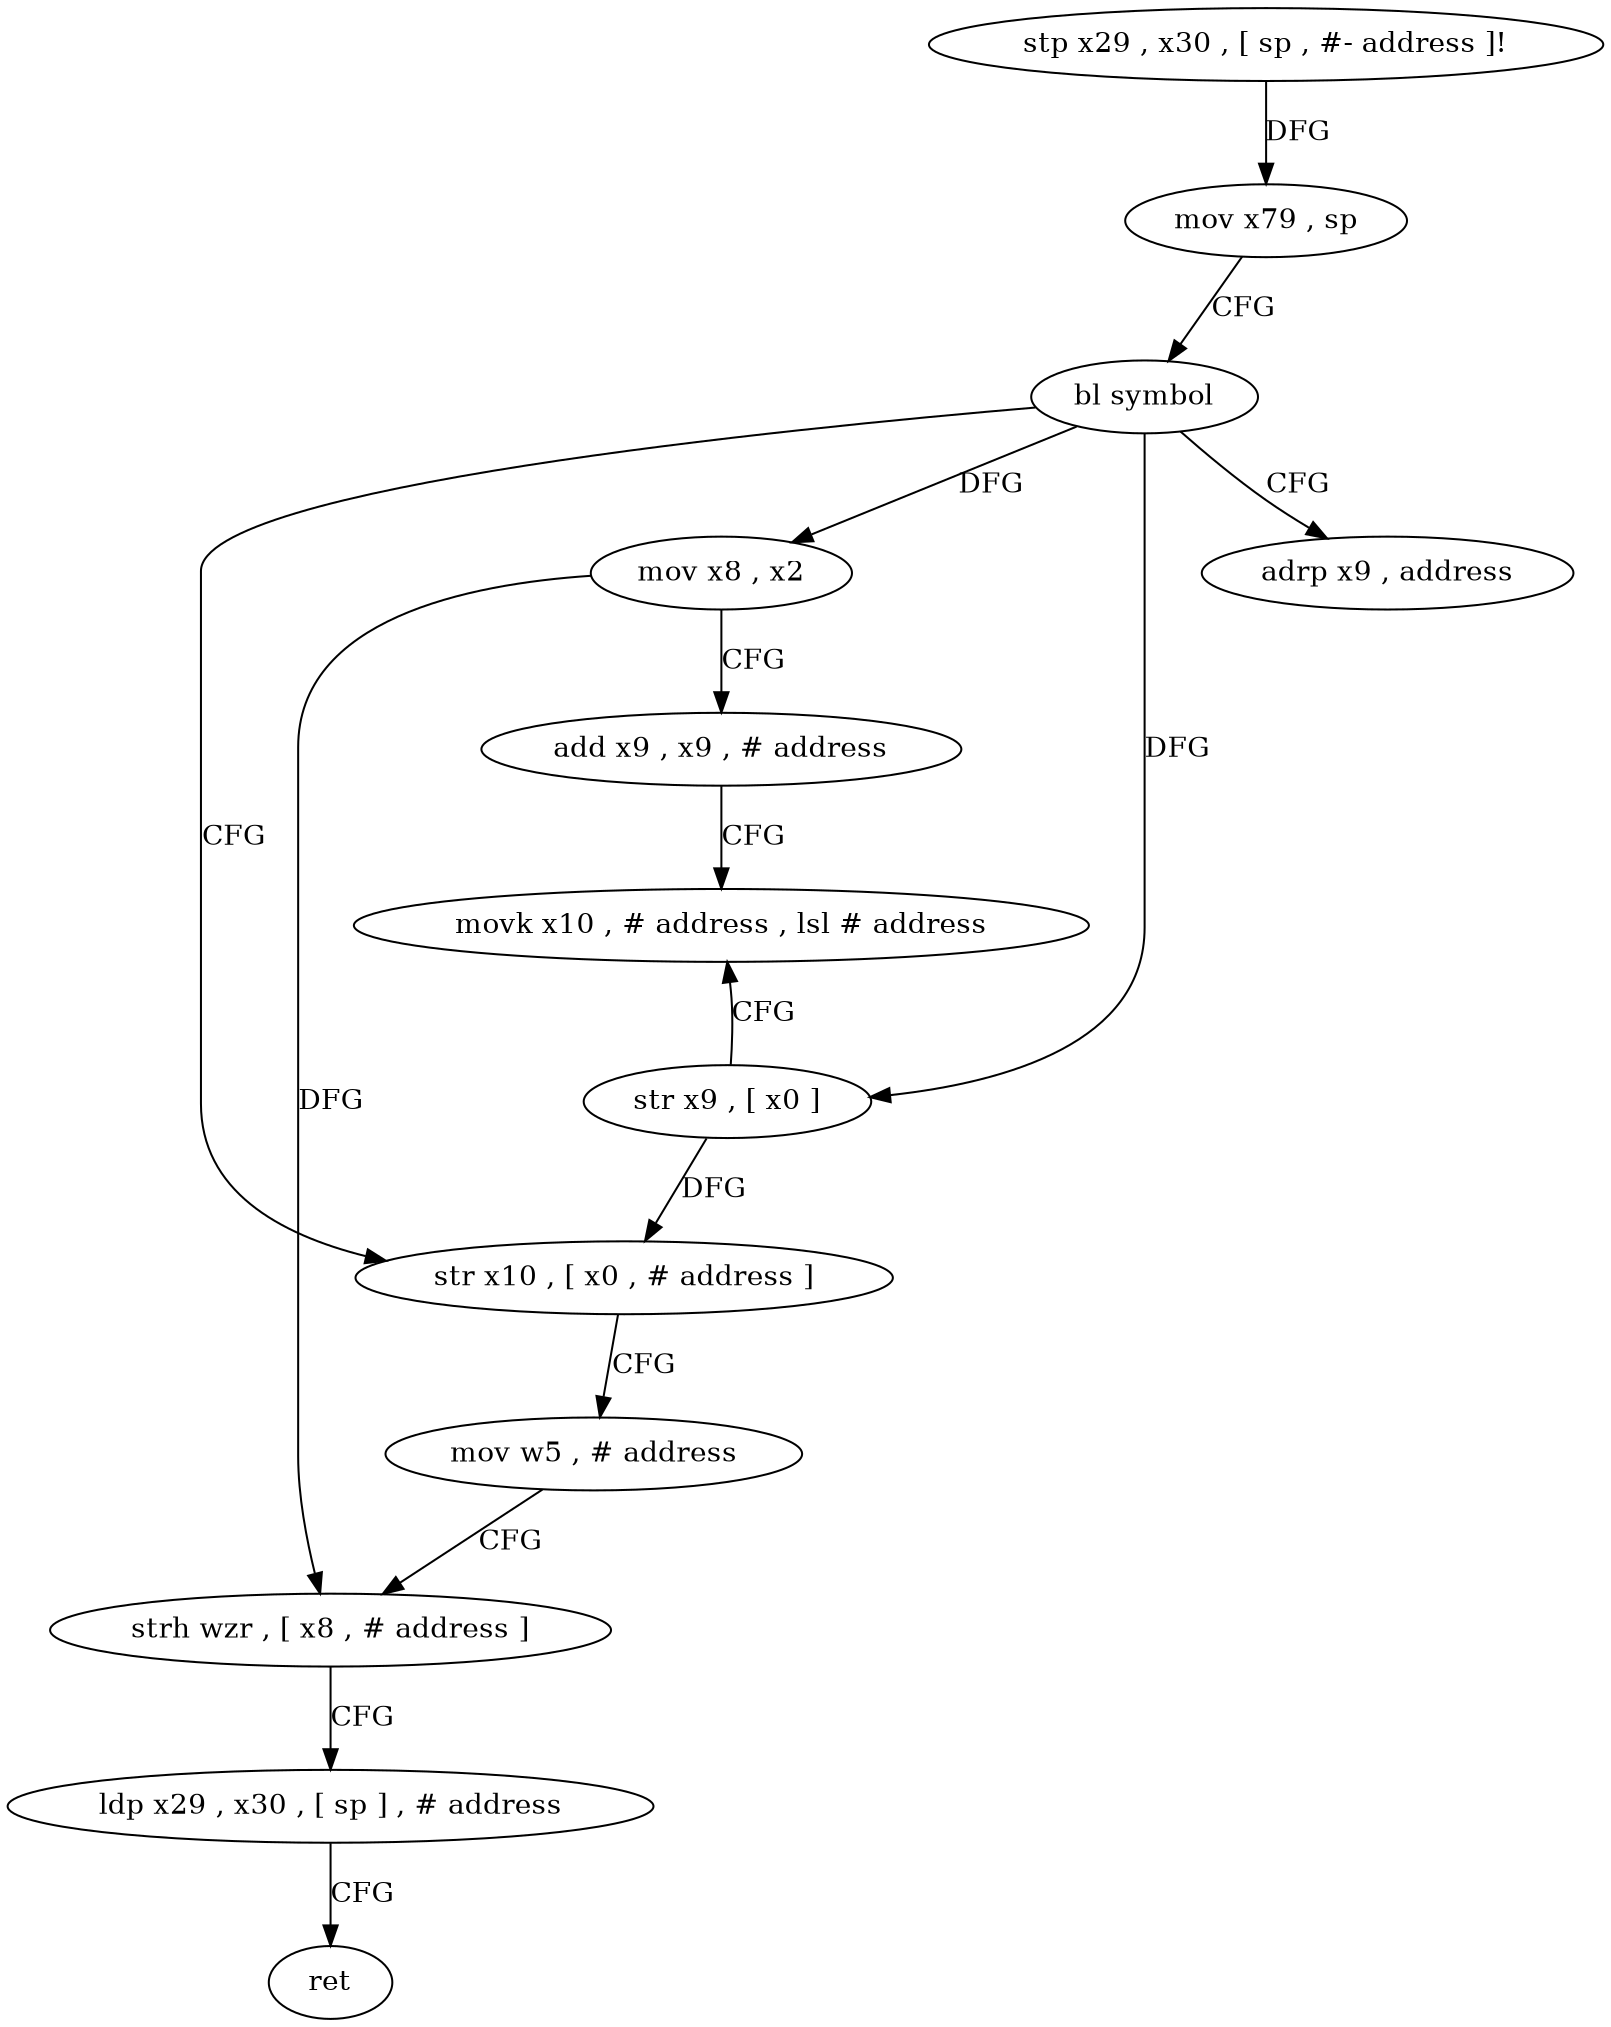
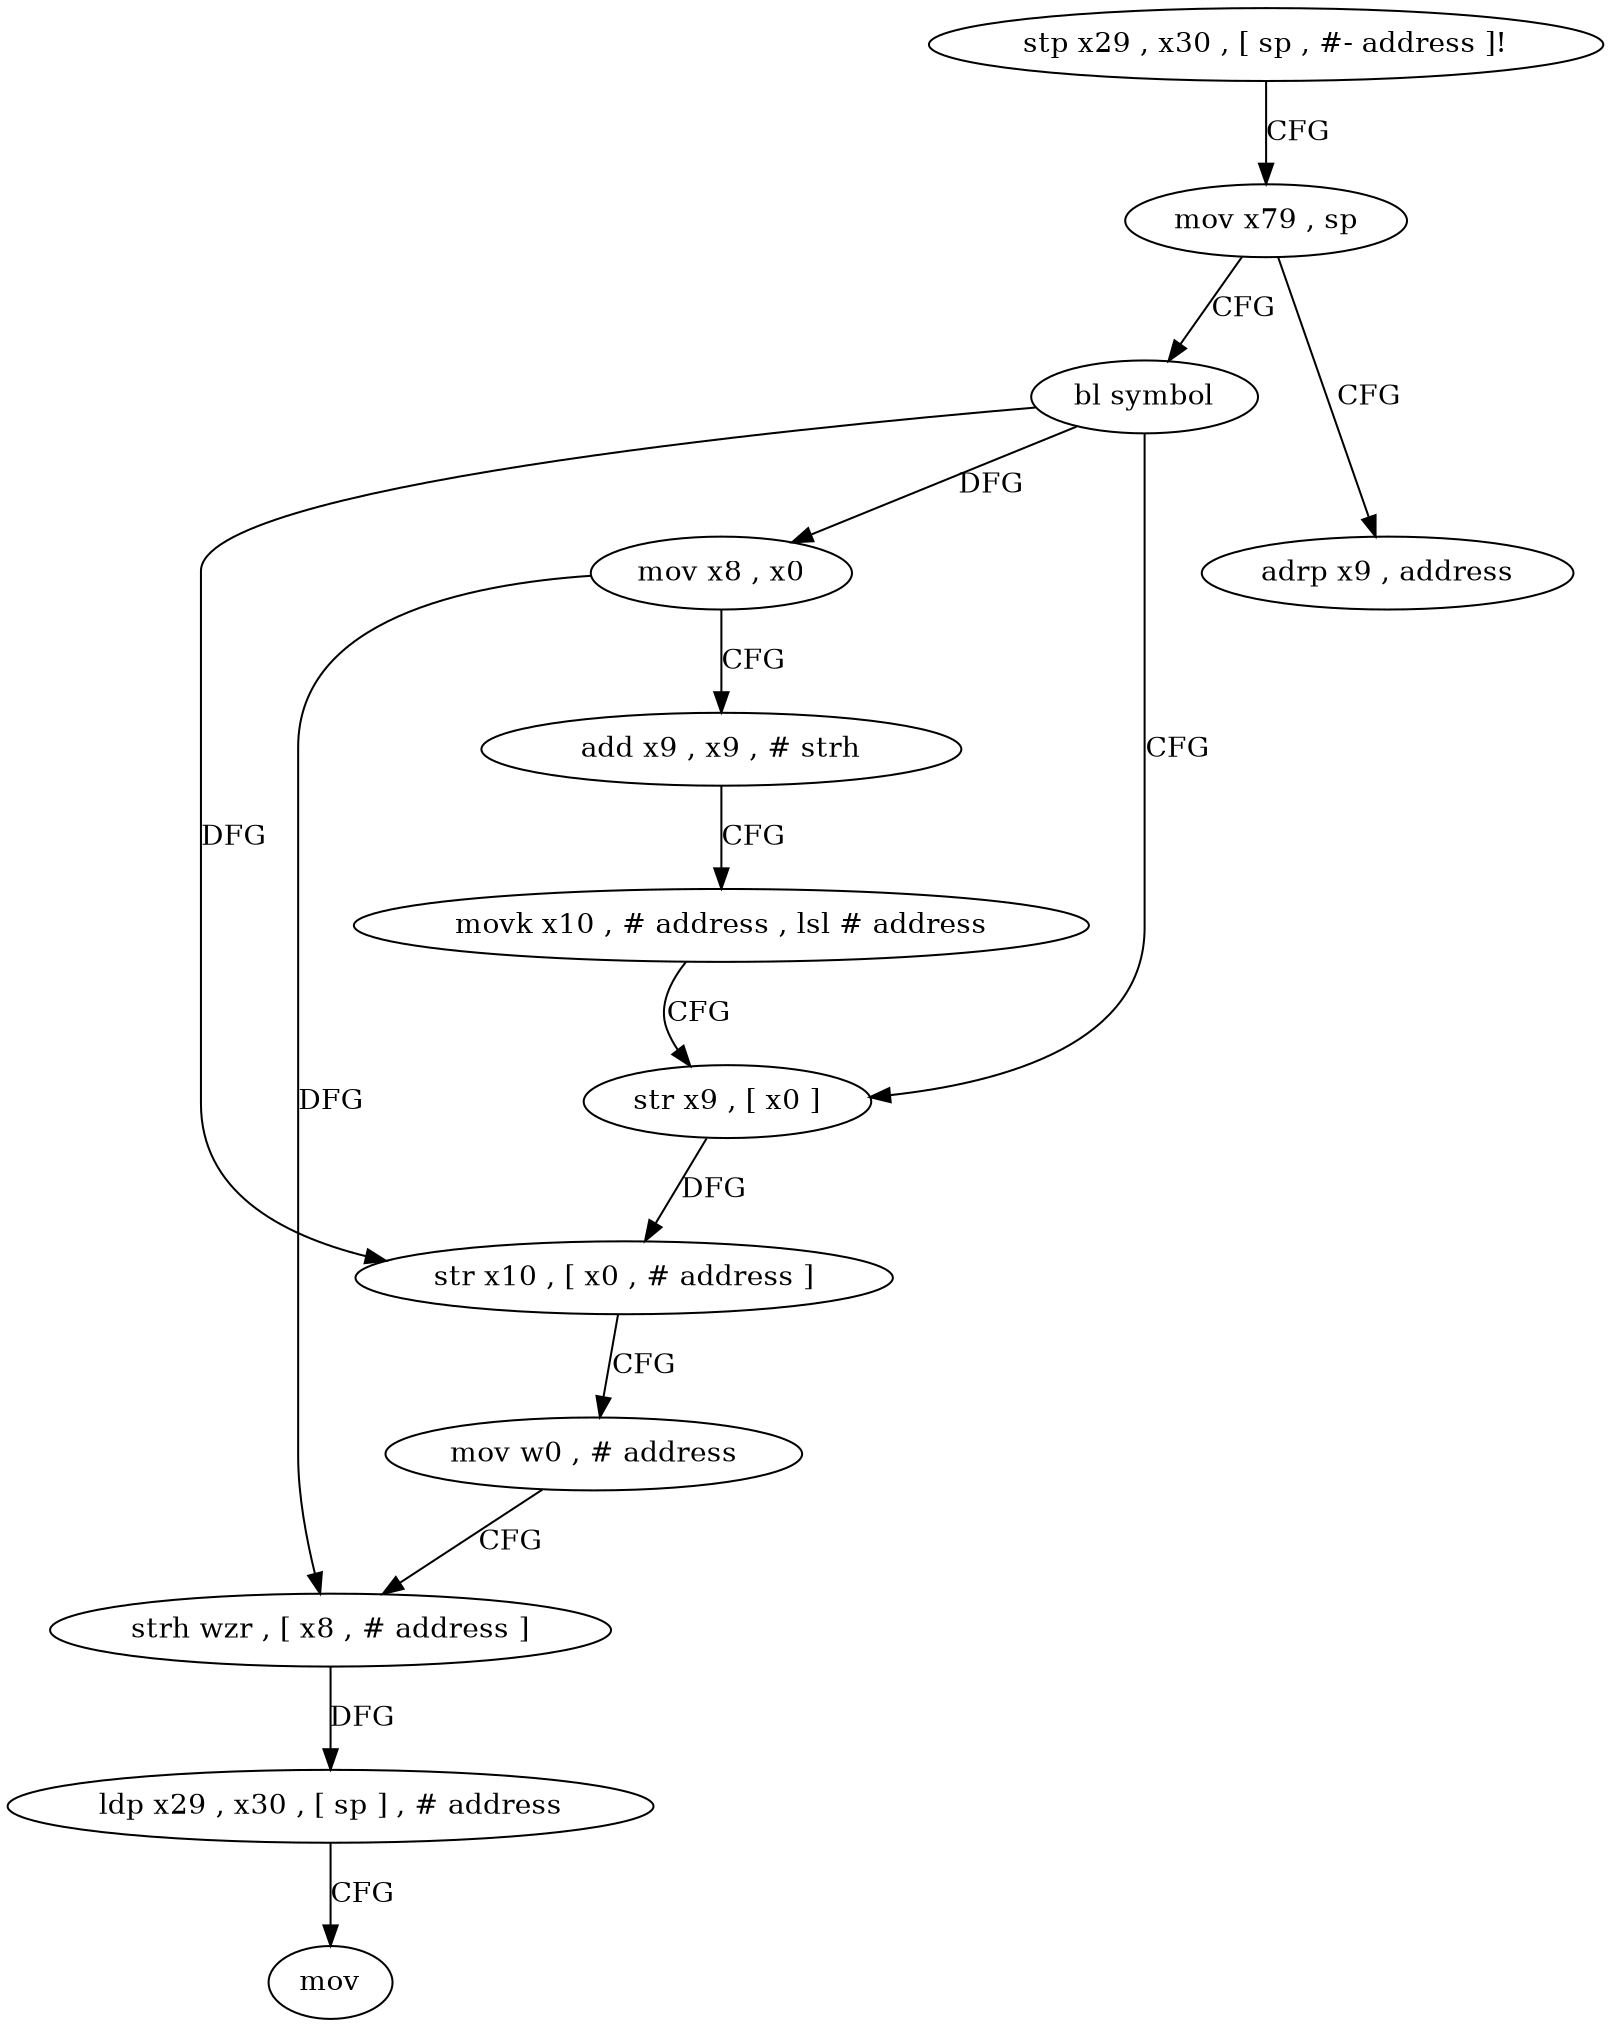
edge "stp x29 , x30 , [ sp , #- address ]!" -> "mov x79 , sp": label "DFG" -> "CFG"
edge "bl symbol" -> "adrp x9 , address": now "mov x79 , sp" -> "adrp x9 , address"
node "mov x8 , x2": label "mov x8 , x2" -> "mov x8 , x0"
node "add x9 , x9 , # address": label "add x9 , x9 , # address" -> "add x9 , x9 , # strh"
edge "bl symbol" -> "str x9 , [ x0 ]": label "DFG" -> "CFG"
edge "bl symbol" -> "str x10 , [ x0 , # address ]": label "CFG" -> "DFG"
edge "str x9 , [ x0 ]" -> "movk x10 , # address , lsl # address": reversed
node "mov w5 , # address": label "mov w5 , # address" -> "mov w0 , # address"
edge "strh wzr , [ x8 , # address ]" -> "ldp x29 , x30 , [ sp ] , # address": label "CFG" -> "DFG"
node "ret": label "ret" -> "mov"
